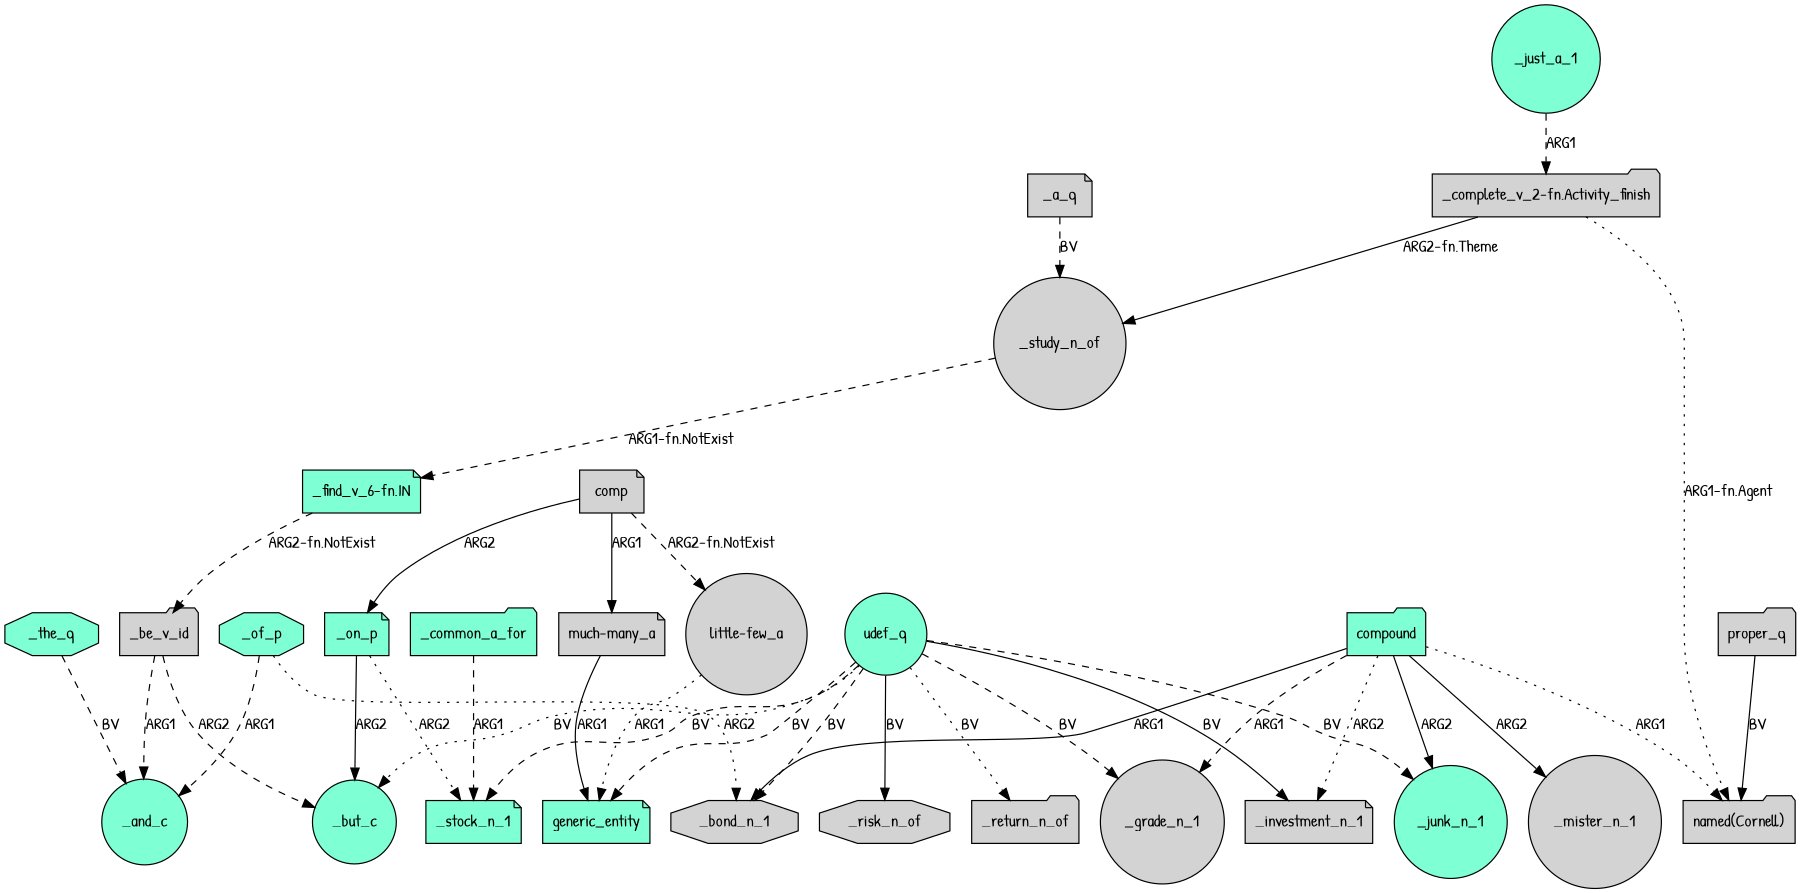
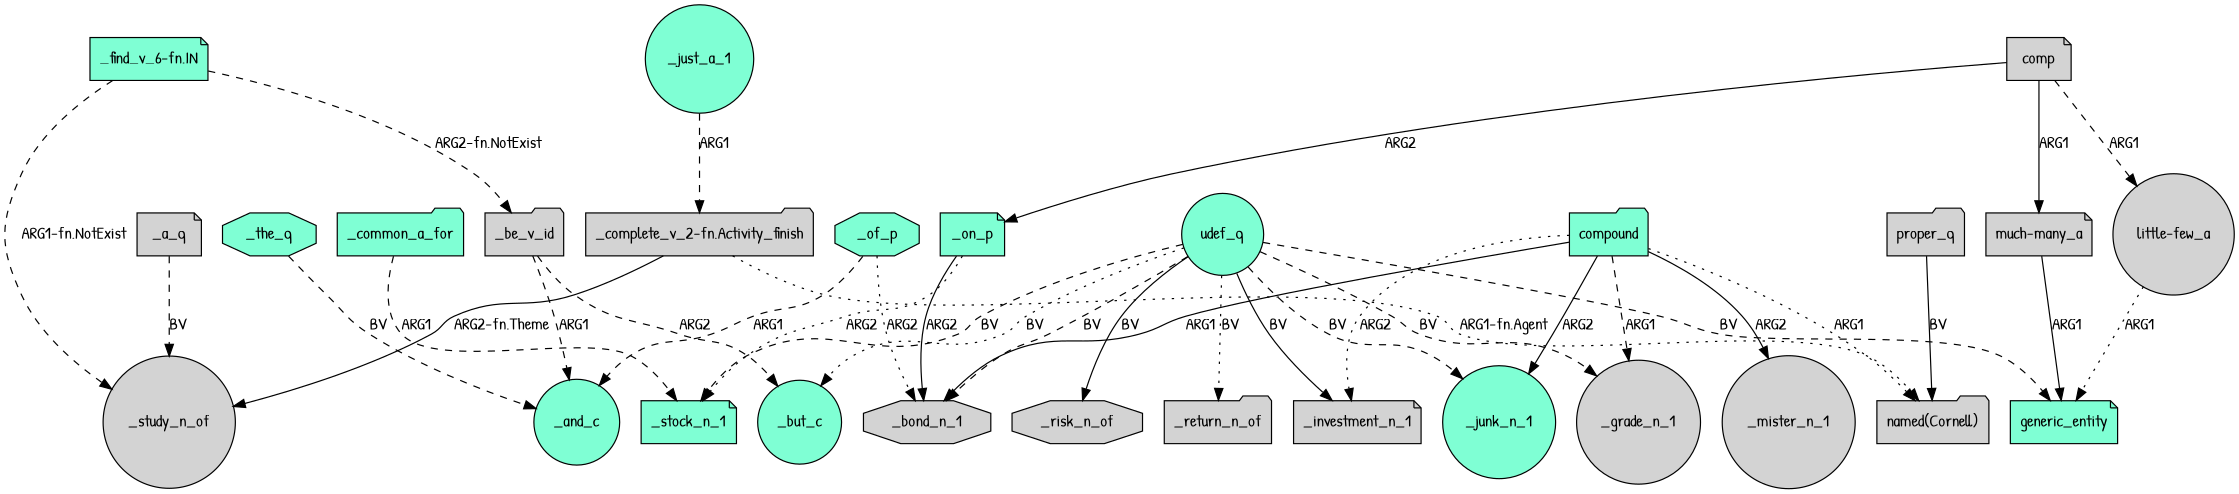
edge "_study_n_of" -> "_find_v_6-fn.IN": reversed
edge "comp" -> "little-few_a": label "ARG2-fn.NotExist" -> "ARG1"
edge "_on_p" -> "_but_c": now "_on_p" -> "_bond_n_1"
